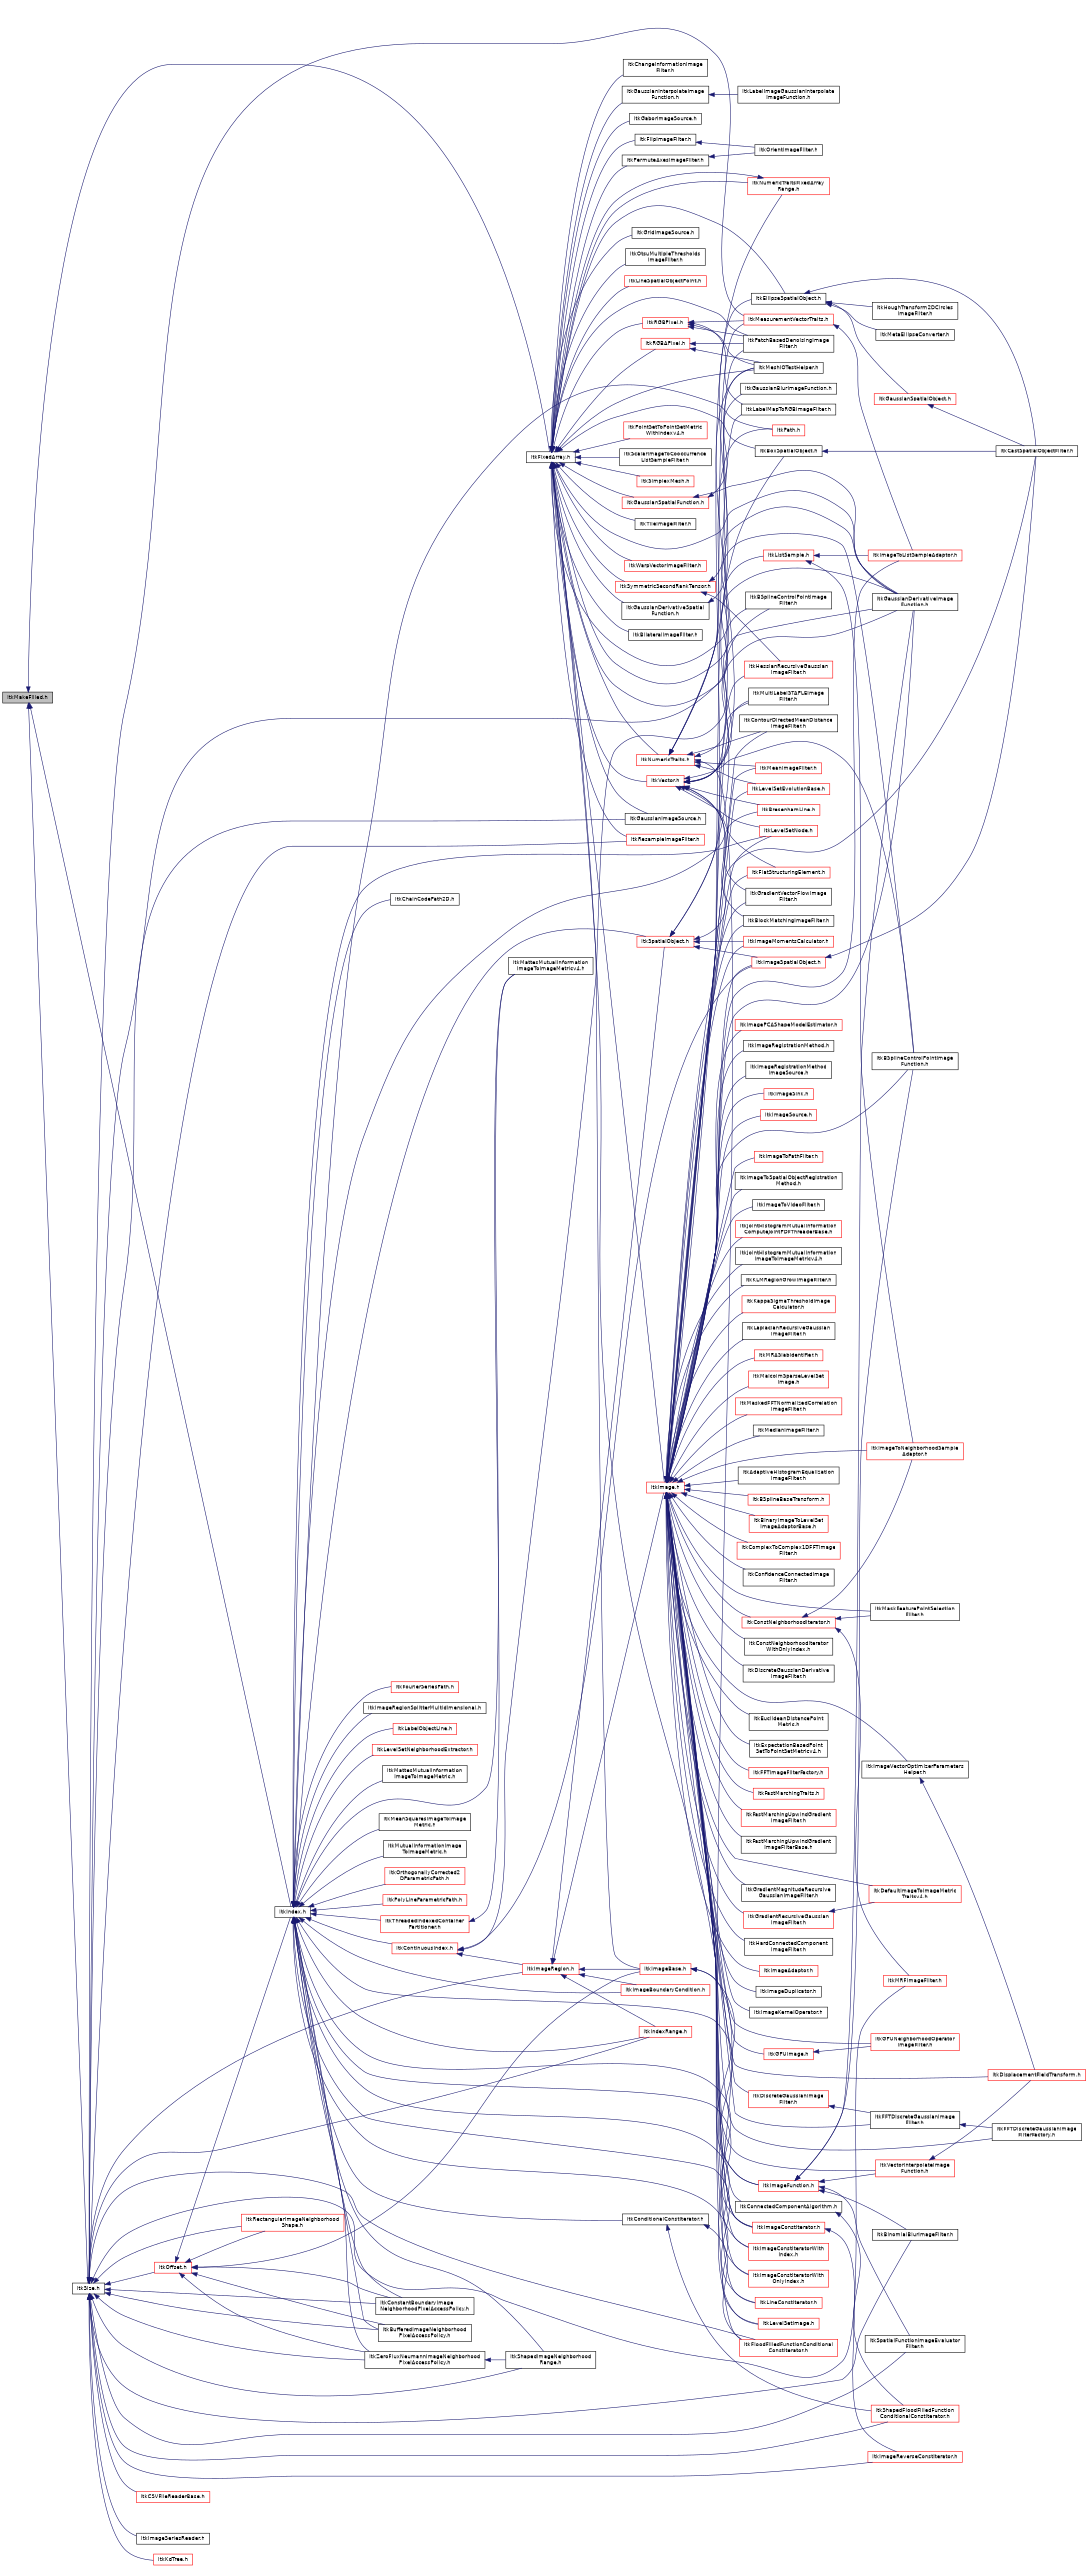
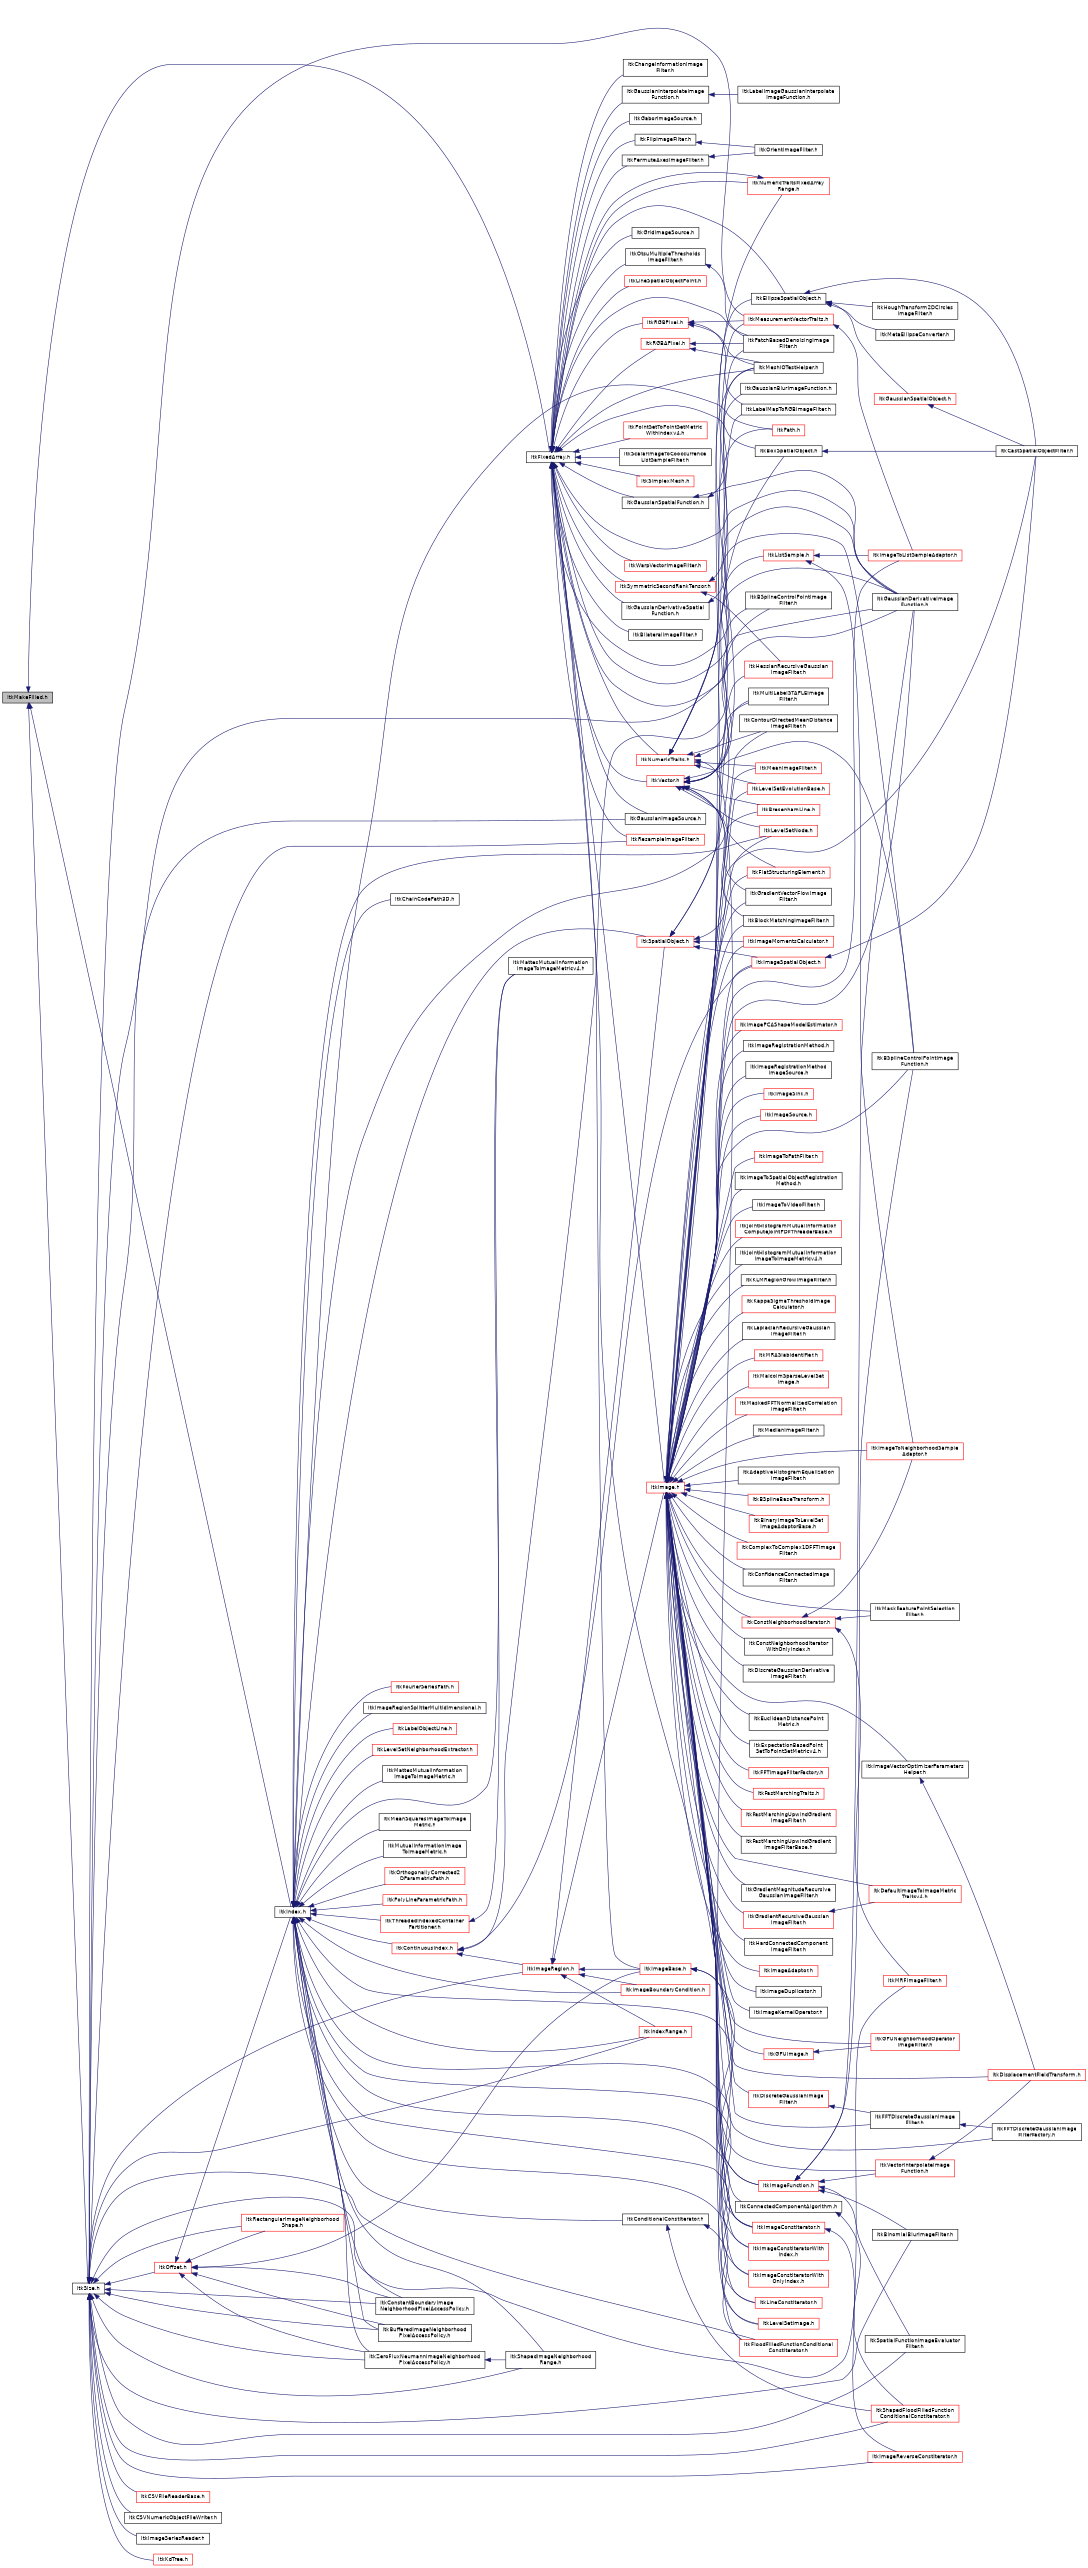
edge "itkPatchBasedDenoisingImage Filter.h" -> "itkRGBPixel.h": now "itkPatchBasedDenoisingImage Filter.h" -> "itkOtsuMultipleThresholds ImageFilter.h"
node "itkGaussianSpatialFunction.h": color red -> black
node "itkTileImageFilter.h": removed
node "itkChainCodePath2D.h": label "itkChainCodePath2D.h" -> "itkChainCodePath3D.h"
node "itkCSVNumericObjectFileWriter.h": added
